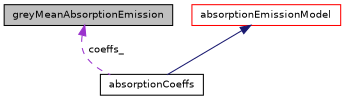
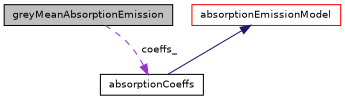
edge "absorptionCoeffs" -> "greyMeanAbsorptionEmission": reversed
